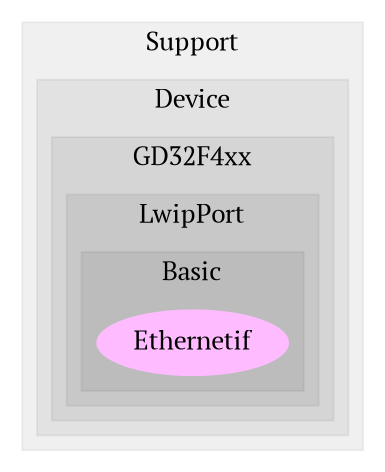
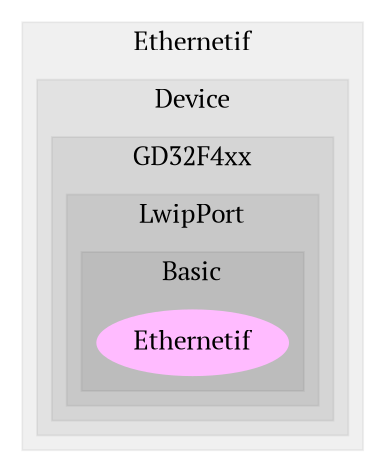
cluster "Support": label "Support" -> "Ethernetif"
